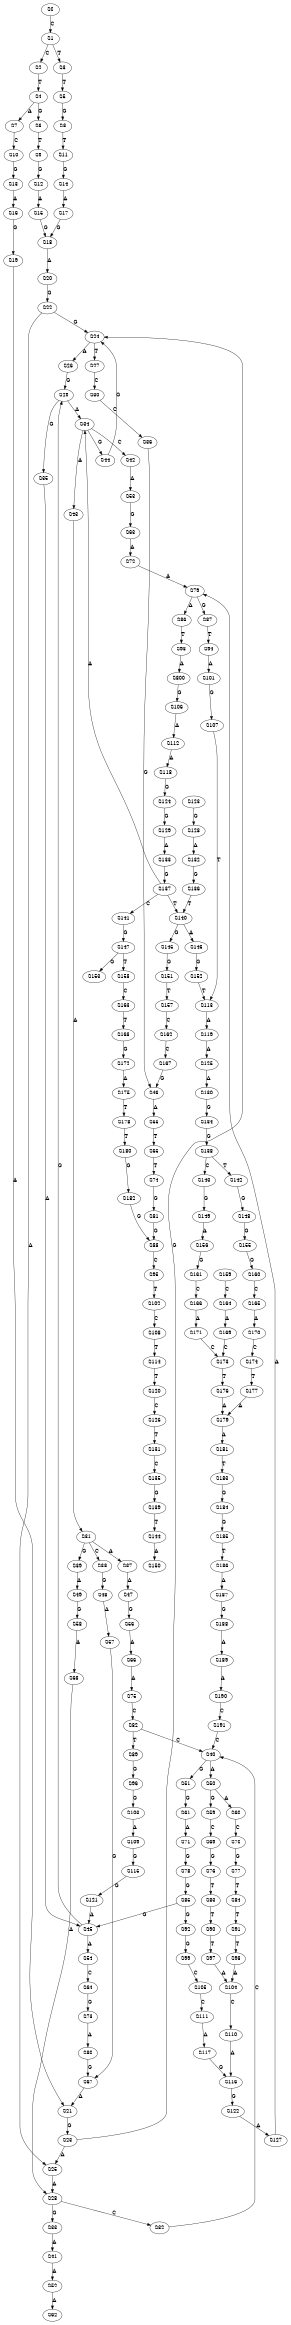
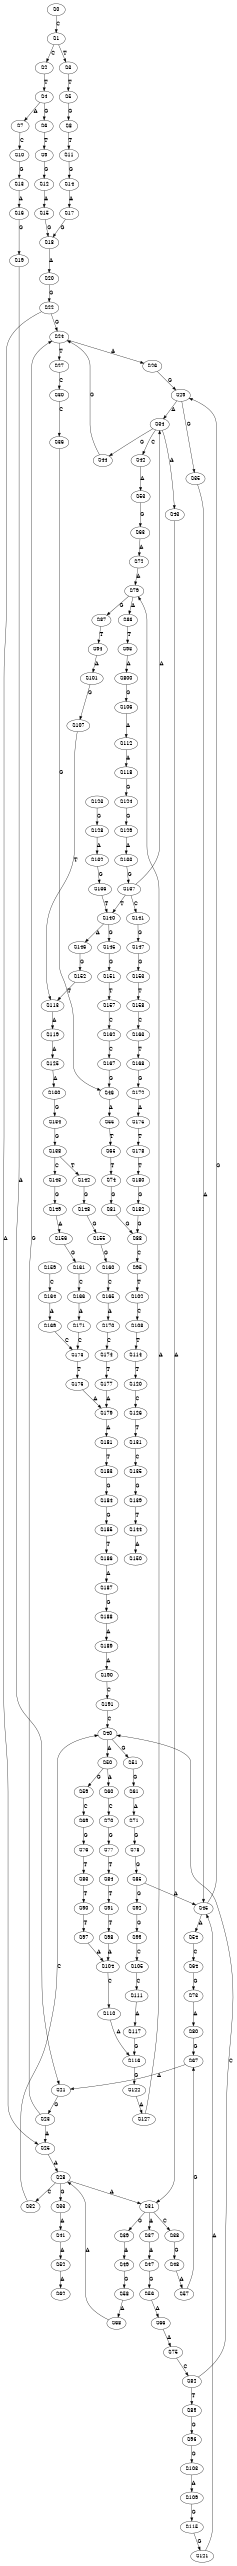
edge "S147" -> "S158": now "S153" -> "S158"
edge "S85" -> "S45": label "G" -> "A"
edge "S28" -> "S31": added, label "A"
